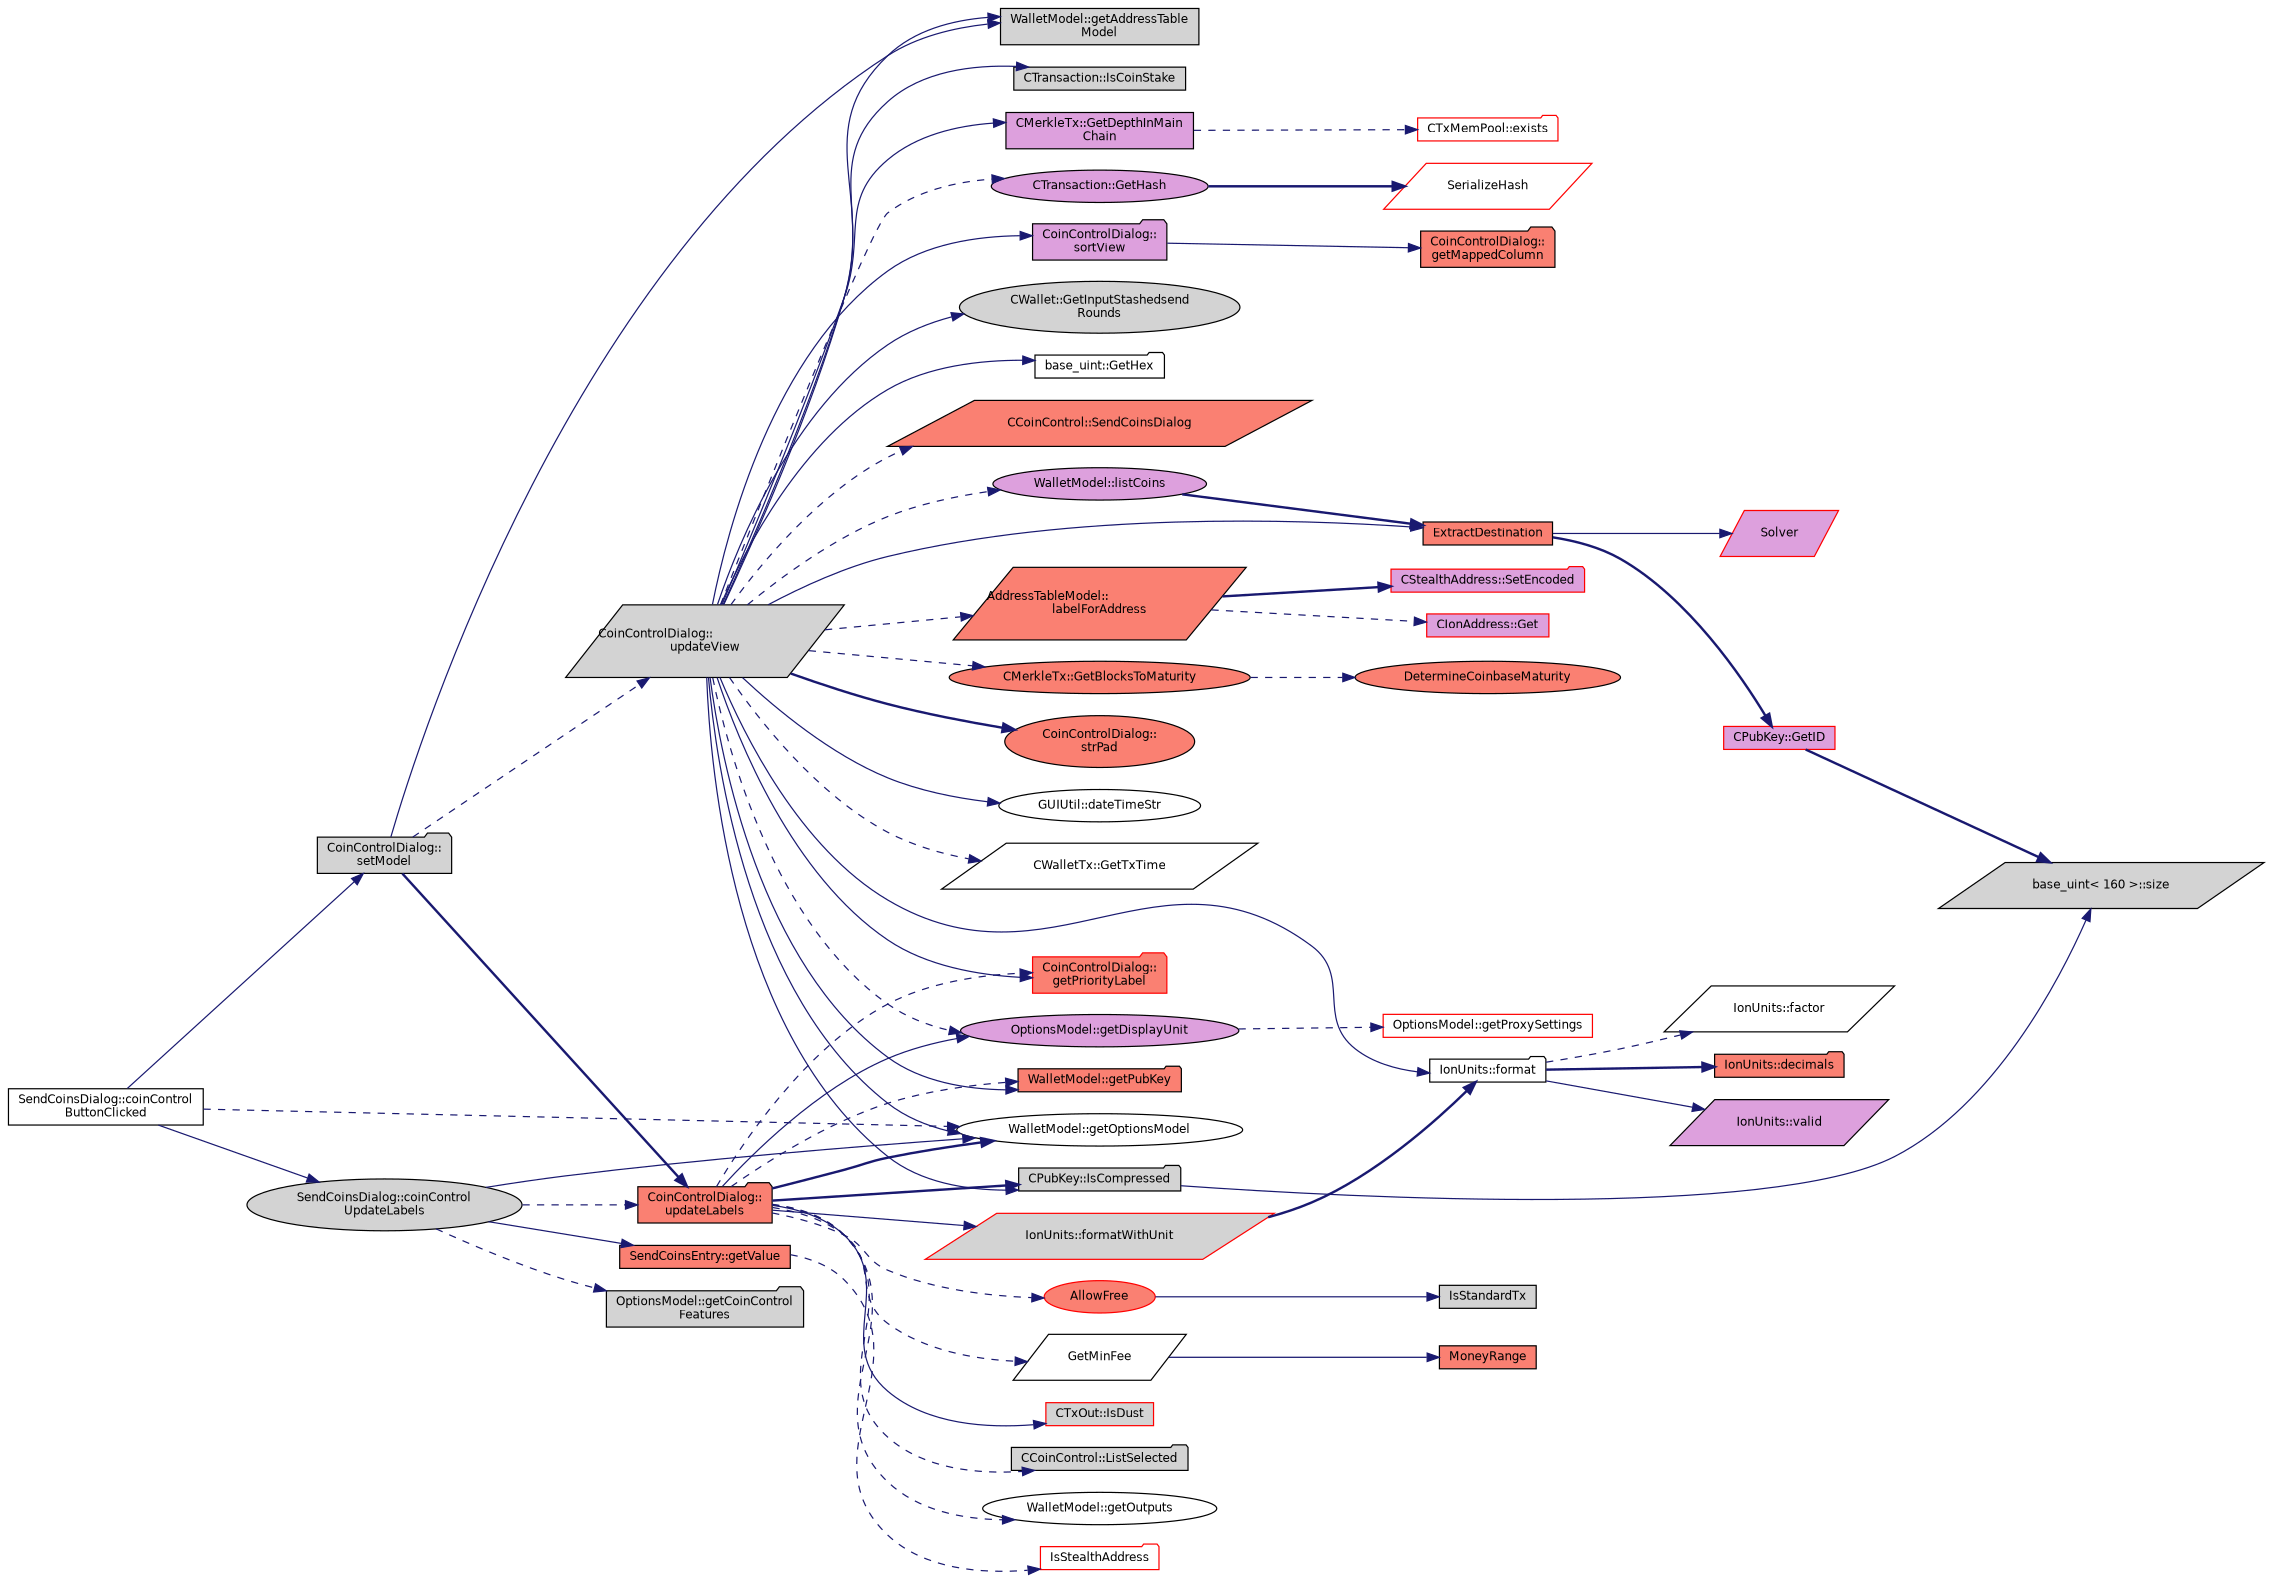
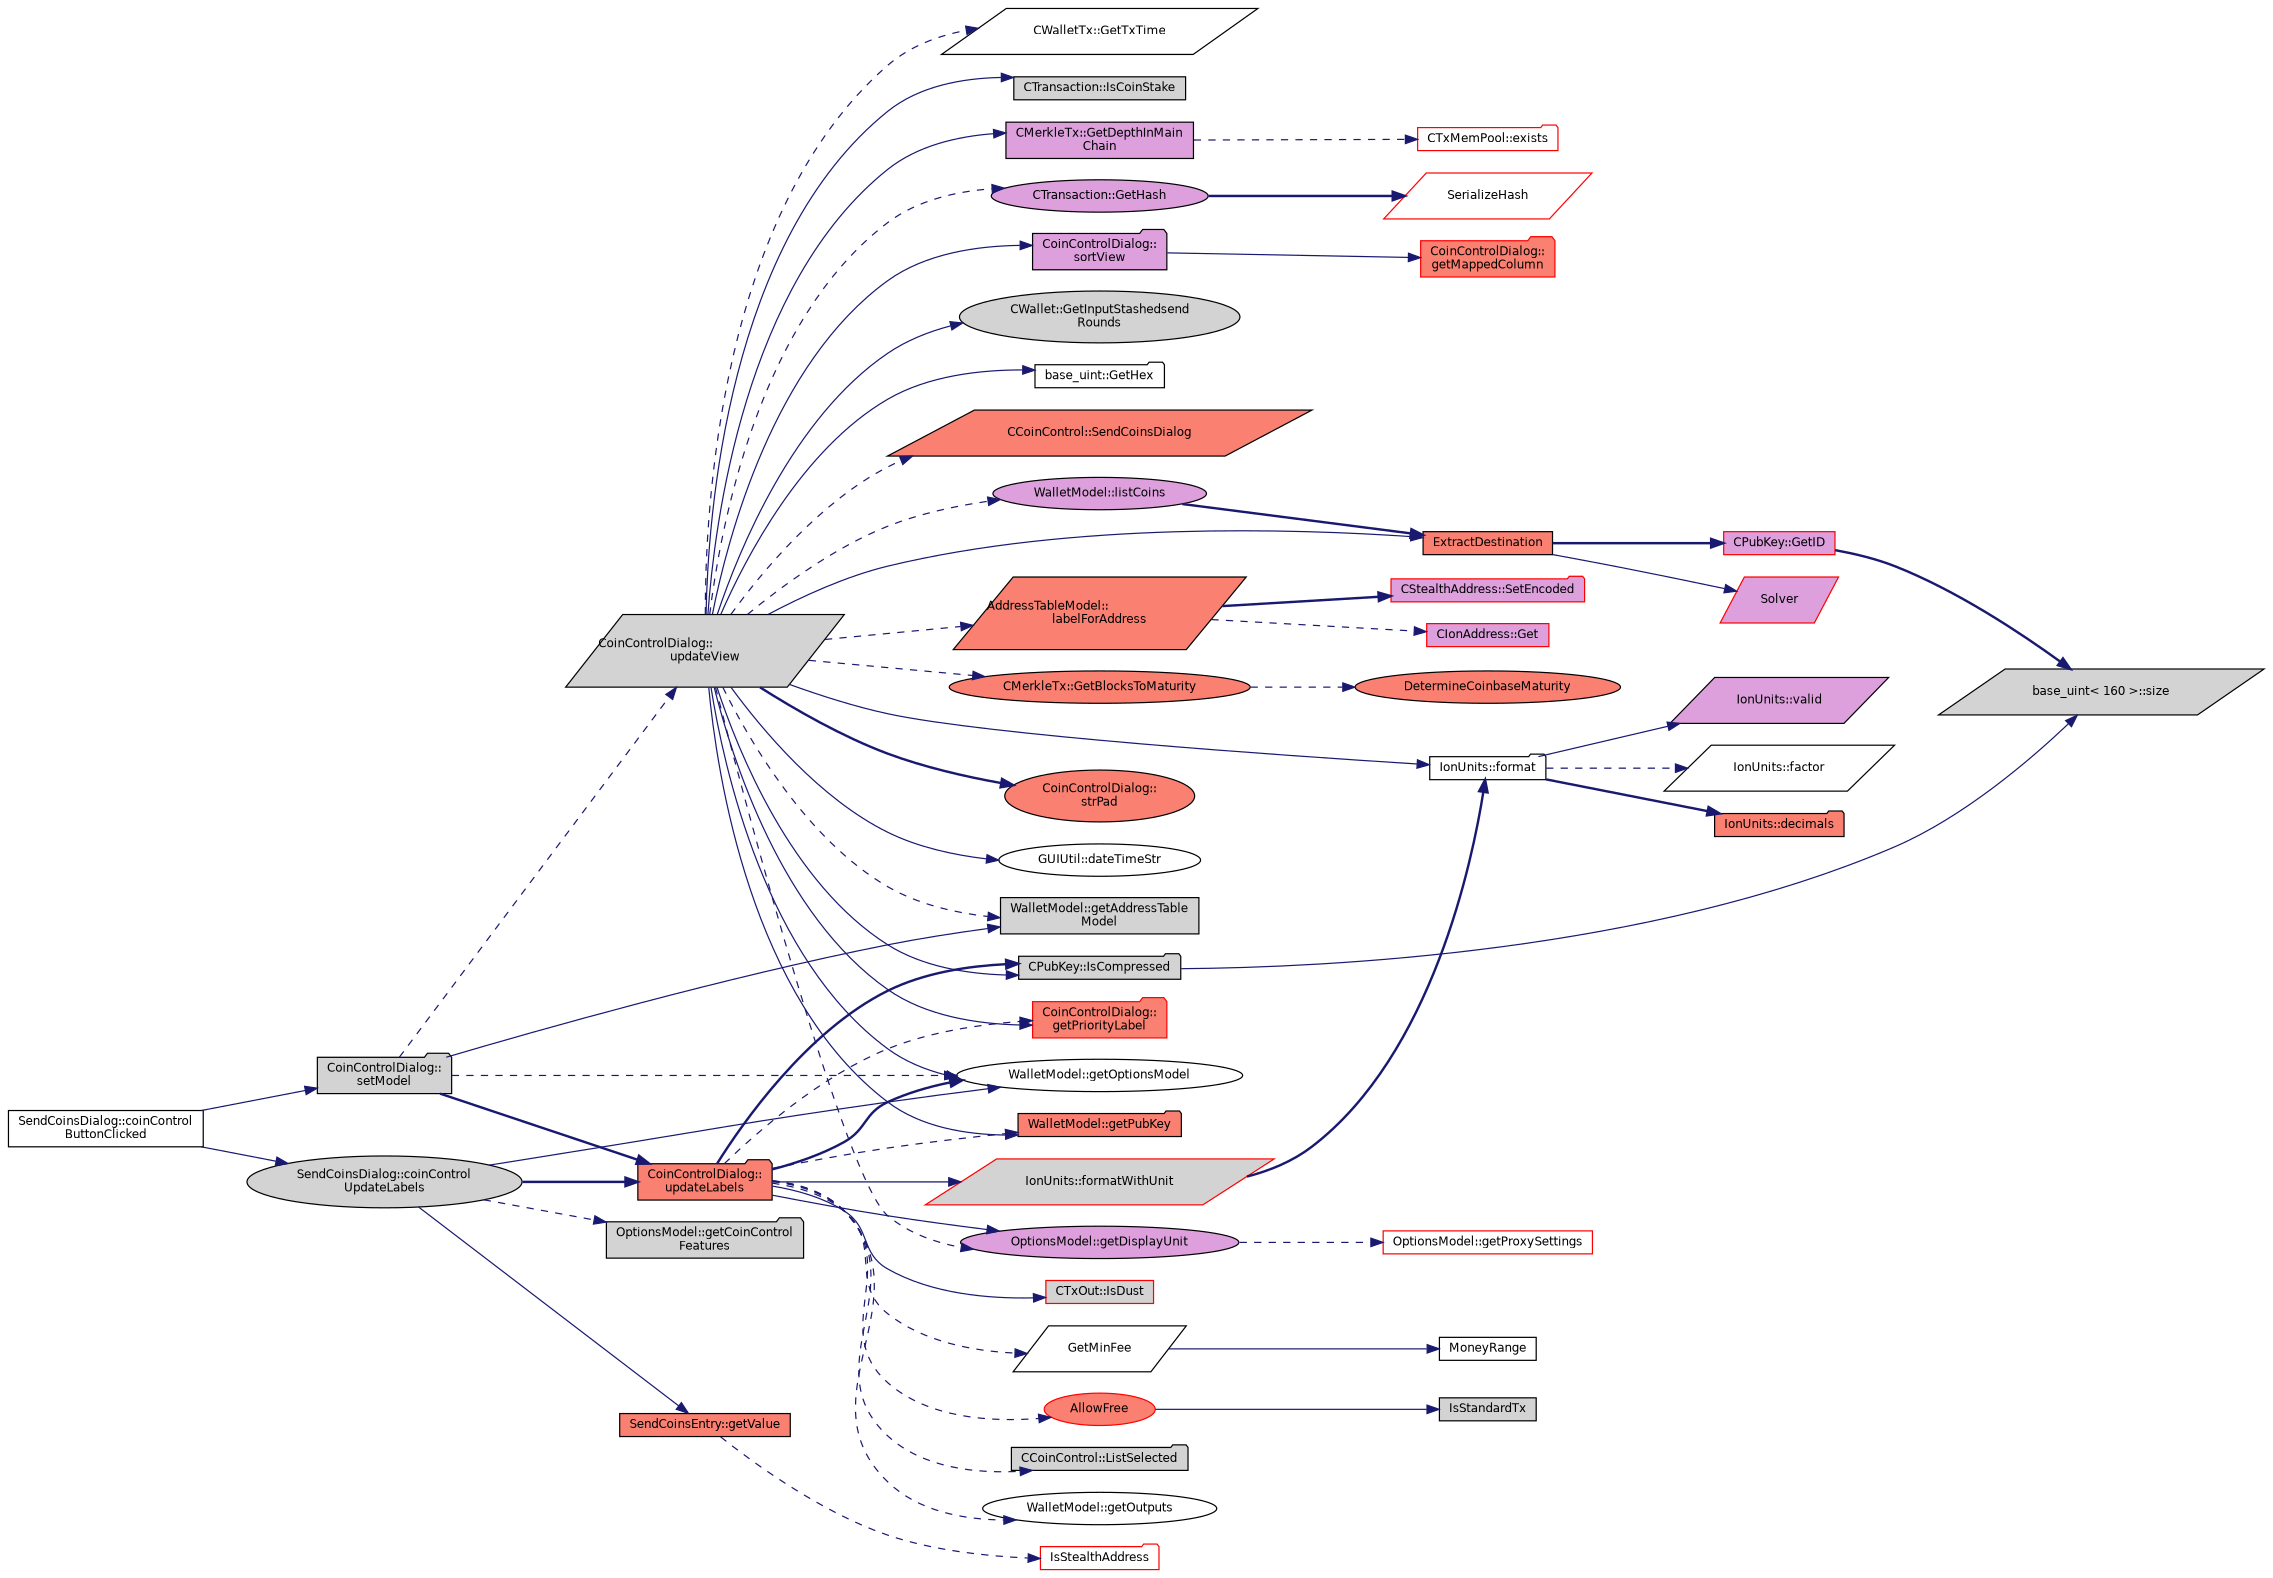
edge "CoinControlDialog:: updateView" -> "WalletModel::getAddressTable Model": style solid -> dashed
node "CoinControlDialog:: getMappedColumn": color black -> red
edge "SendCoinsDialog::coinControl ButtonClicked" -> "WalletModel::getOptionsModel": now "CoinControlDialog:: setModel" -> "WalletModel::getOptionsModel"
edge "SendCoinsDialog::coinControl UpdateLabels" -> "CoinControlDialog:: updateLabels": style dashed -> bold
node "MoneyRange": fillcolor salmon -> white
